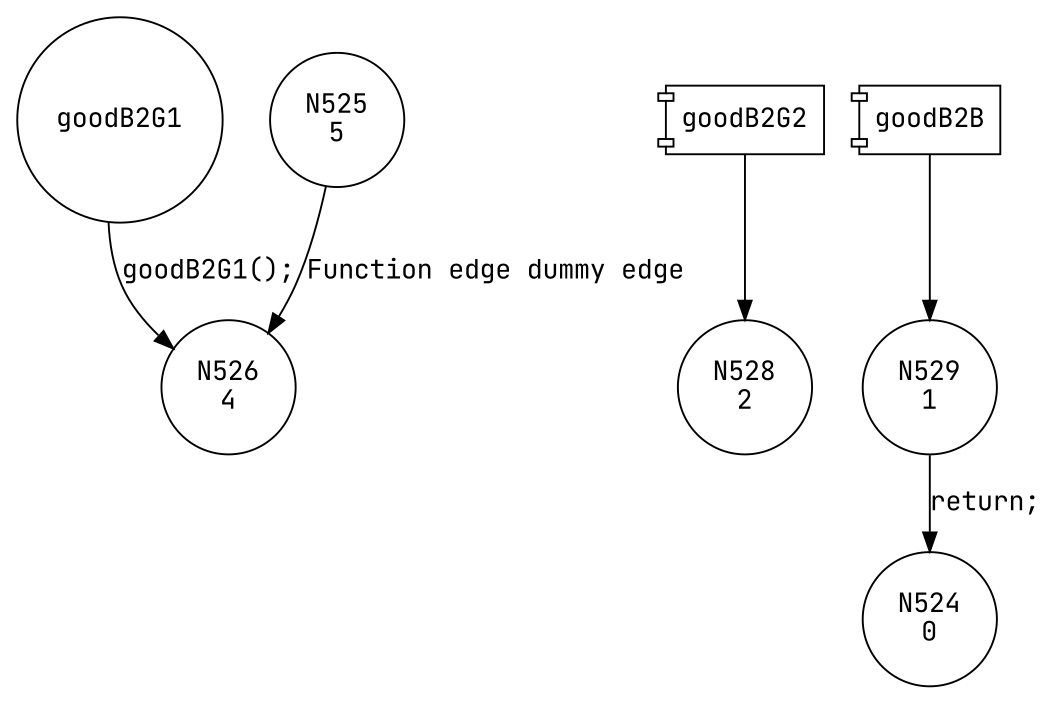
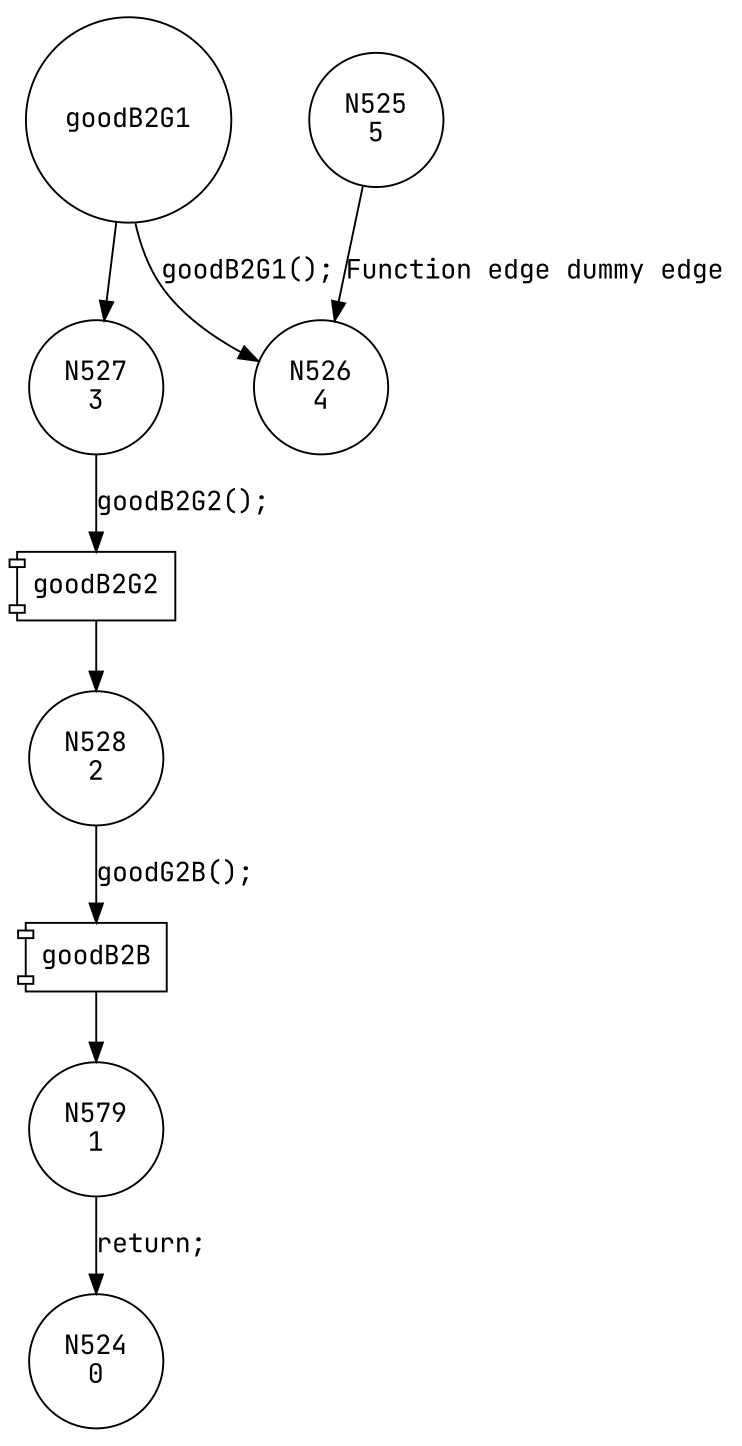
node "N527 3": added
node "N529 1": label "N529 1" -> "N579 1"
edge "N528 2" -> "goodB2B": added, label "goodG2B();"
